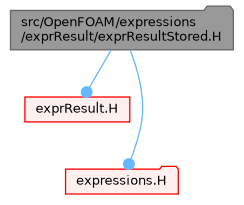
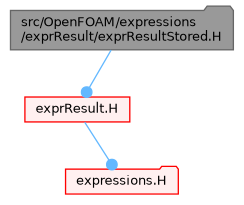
edge "src/OpenFOAM/expressions /exprResult/exprResultStored.H" -> "expressions.H": now "exprResult.H" -> "expressions.H"
